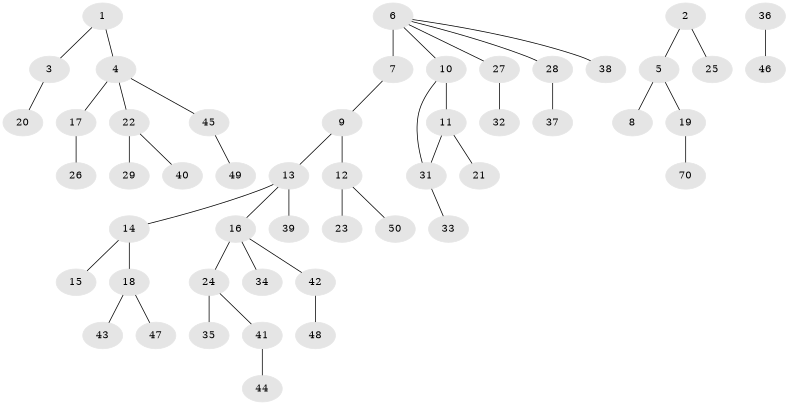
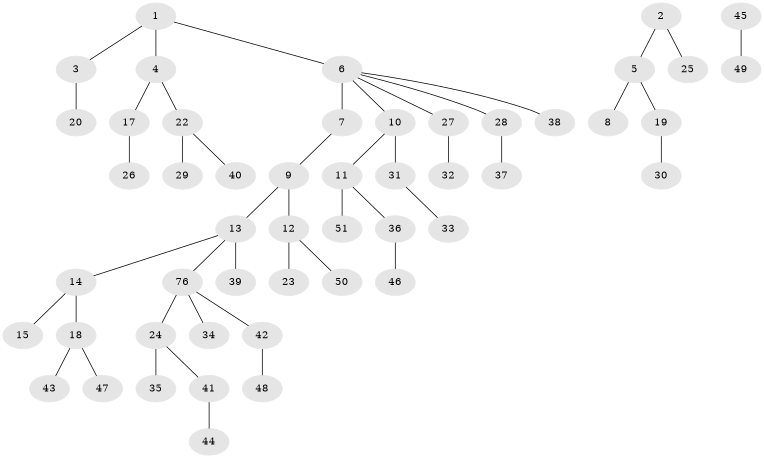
edge "1" -- "6": added
edge "4" -- "45": removed
edge "11" -- "31": now "11" -- "36"
node "21": label "21" -> "51"
node "70": label "70" -> "30"
node "16": label "16" -> "76"
